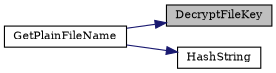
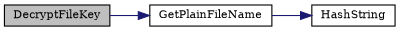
edge "GetPlainFileName" -> "DecryptFileKey": reversed
